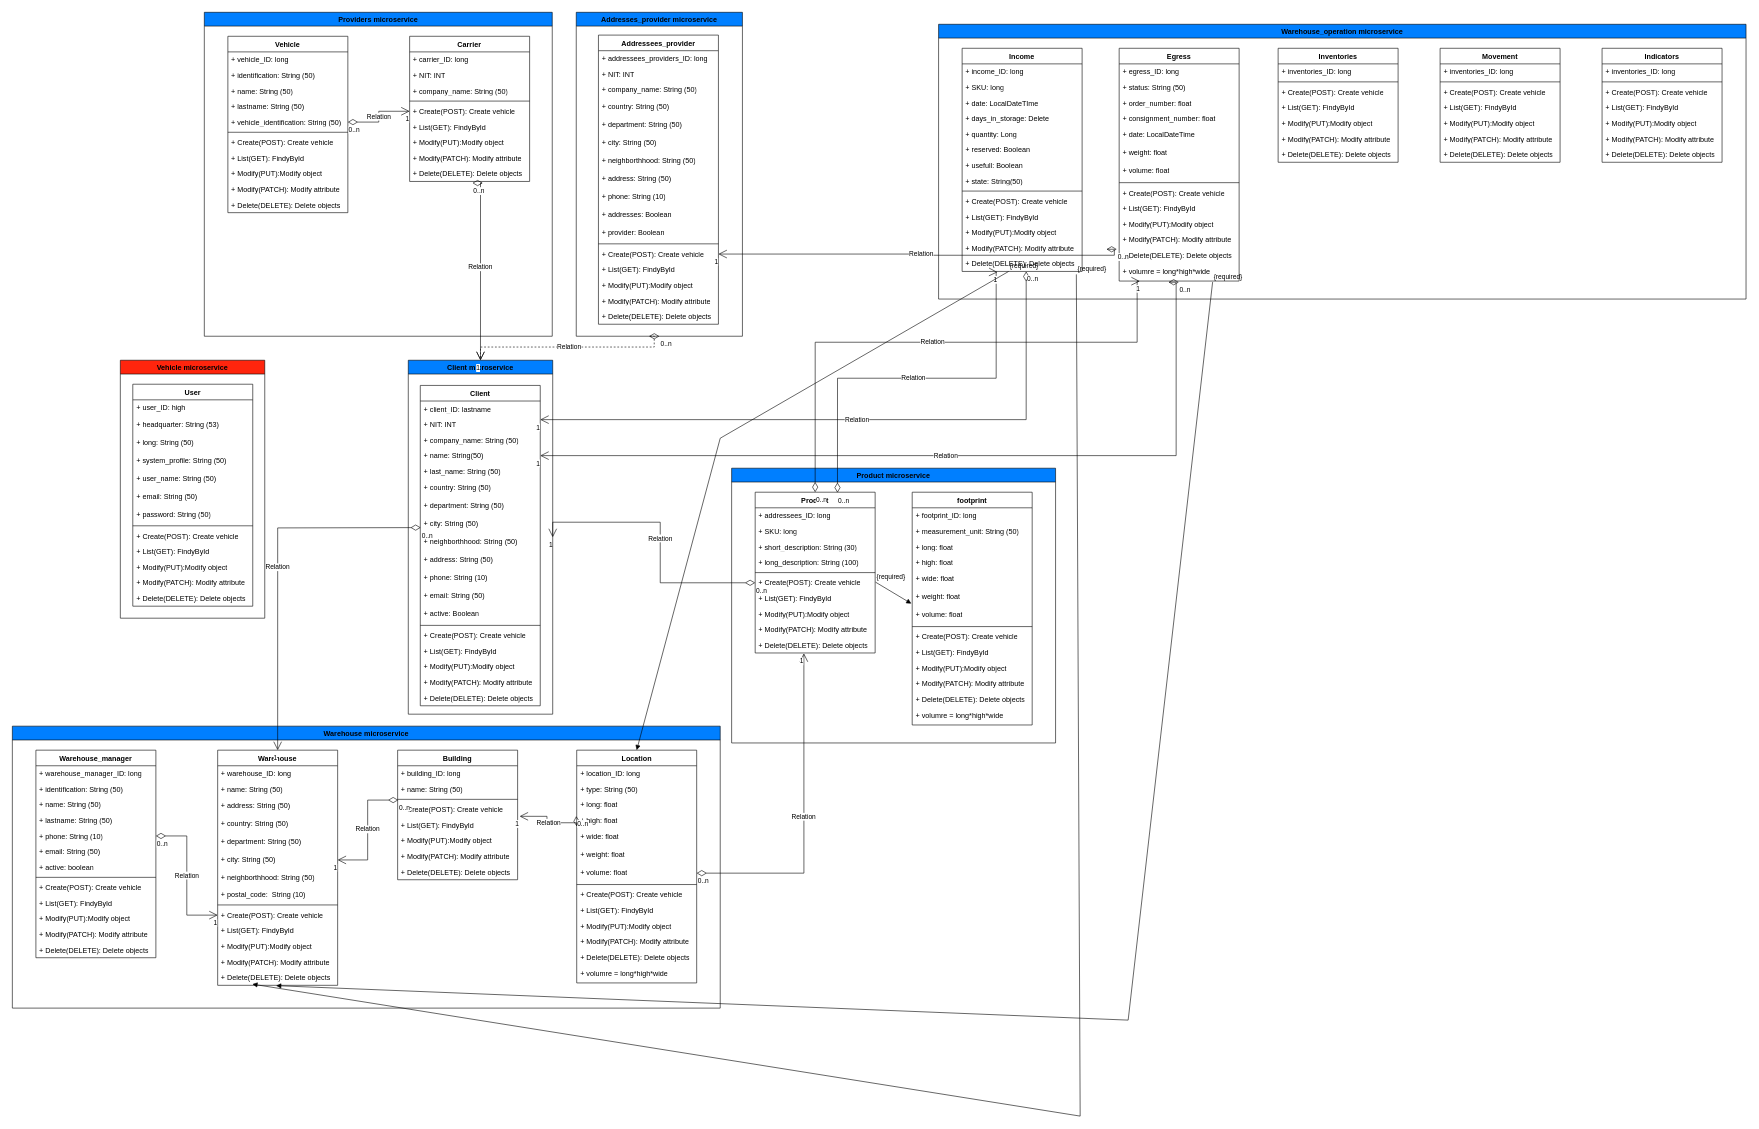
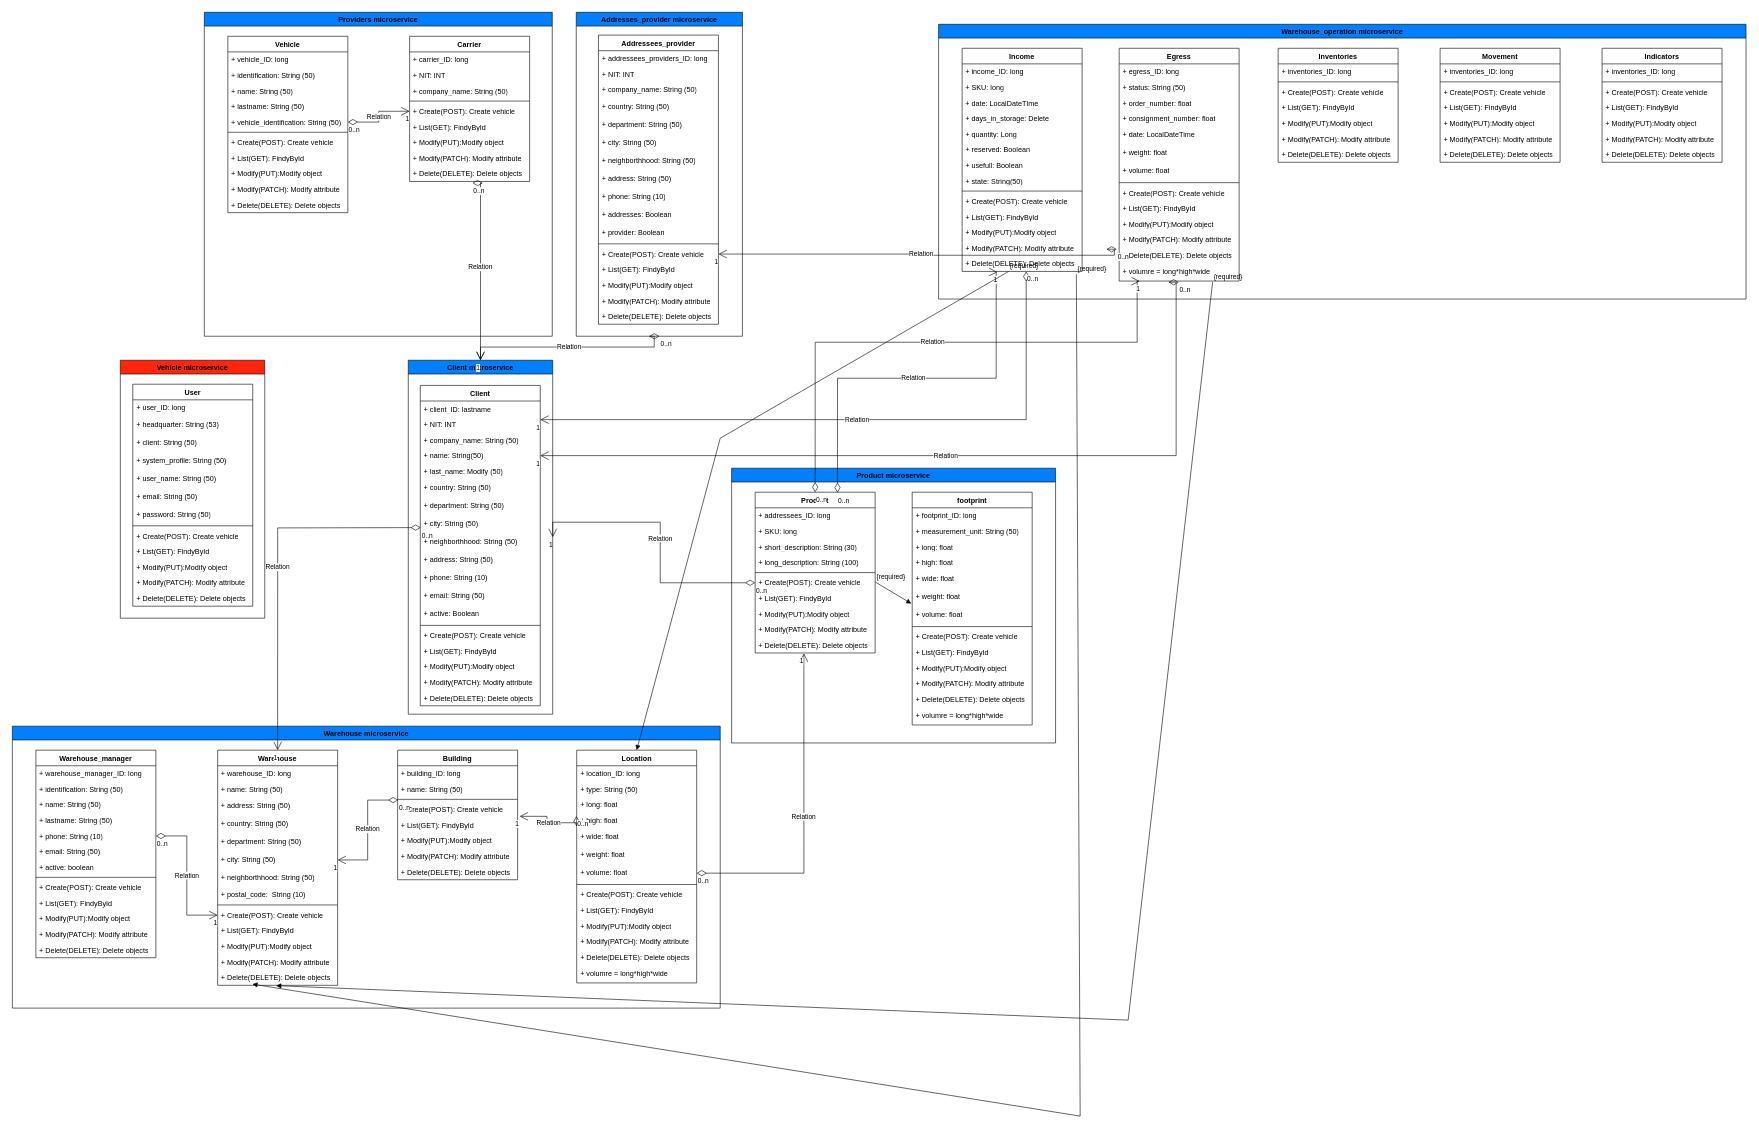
edge "Addresses_provider microservice" -- "Client microservice": style dashed -> solid
node "+ user_ID: high": label "+ user_ID: high" -> "+ user_ID: long"
node "+ long: String (50)": label "+ long: String (50)" -> "+ client: String (50)"
node "+ last_name: String (50)": label "+ last_name: String (50)" -> "+ last_name: Modify (50)"
